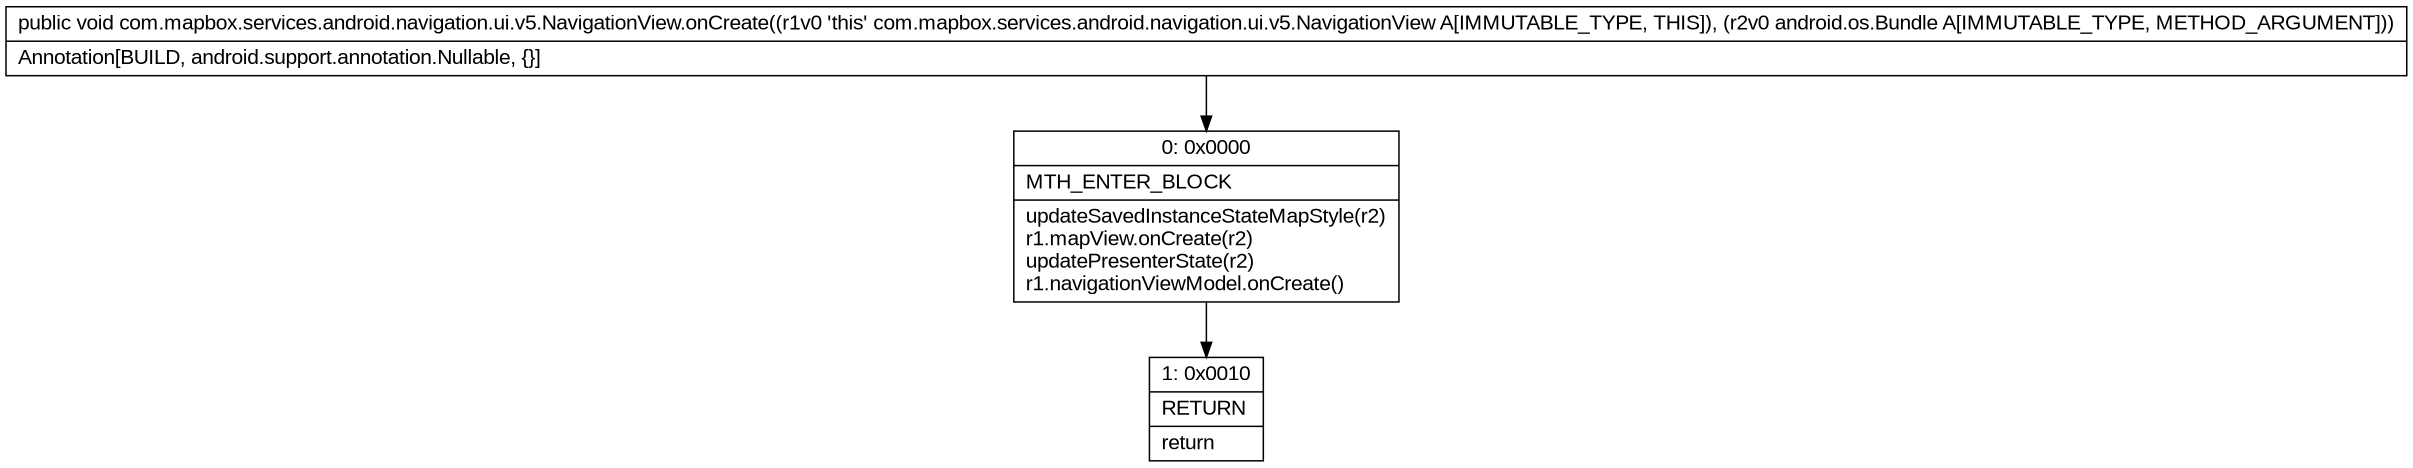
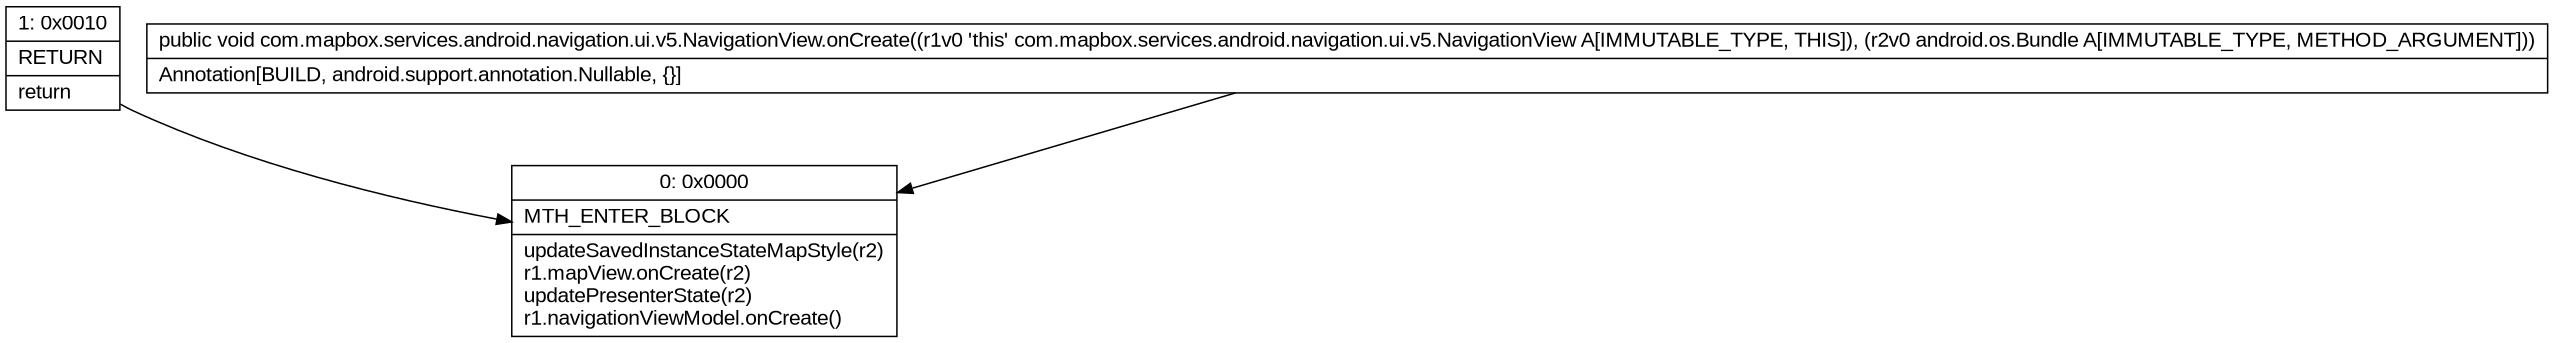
edge "0: 0x0000" -> "1: 0x0010": reversed
